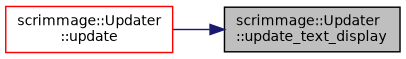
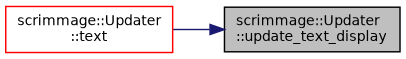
node "scrimmage::Updater ::update": label "scrimmage::Updater ::update" -> "scrimmage::Updater ::text"
